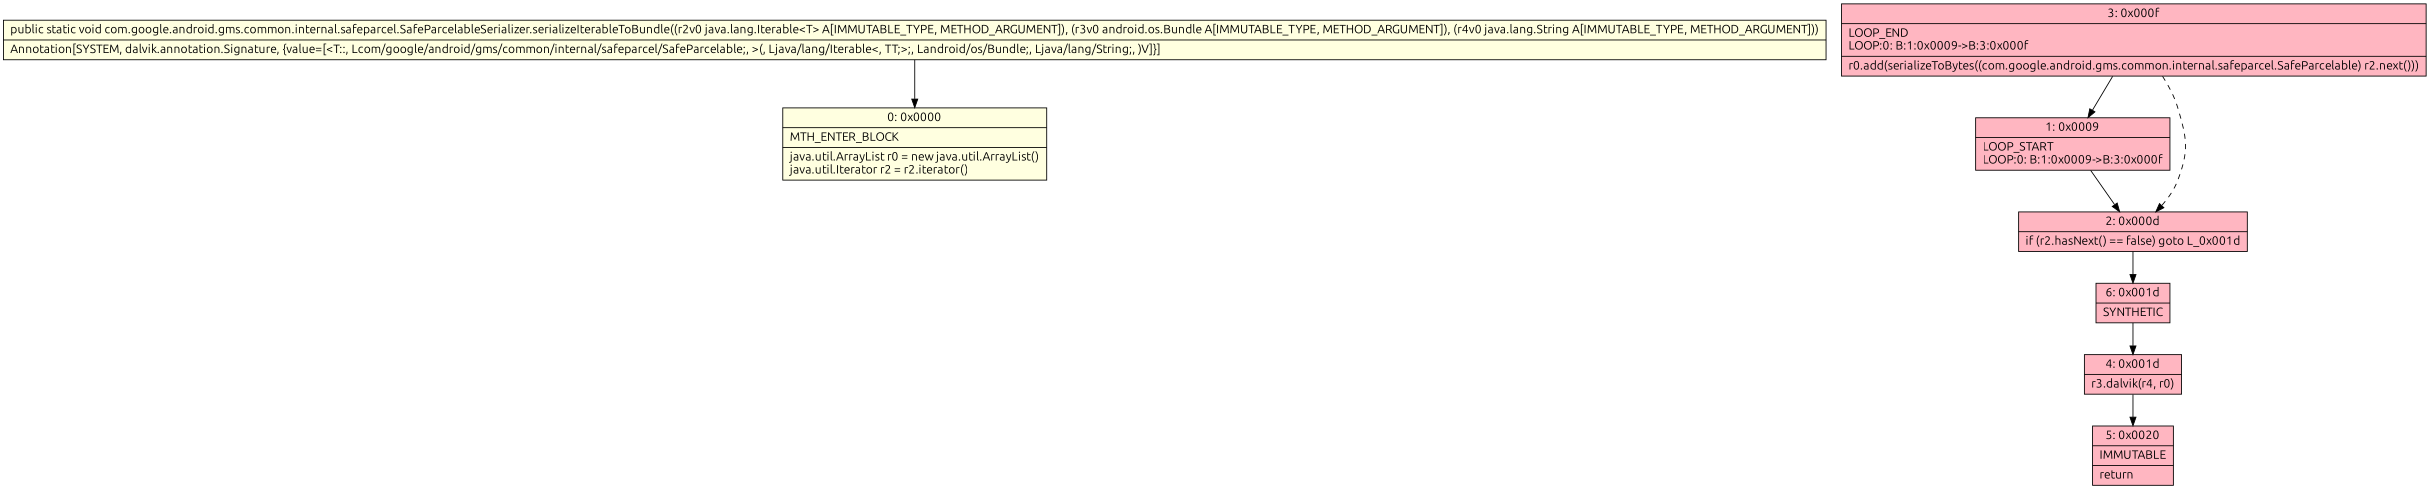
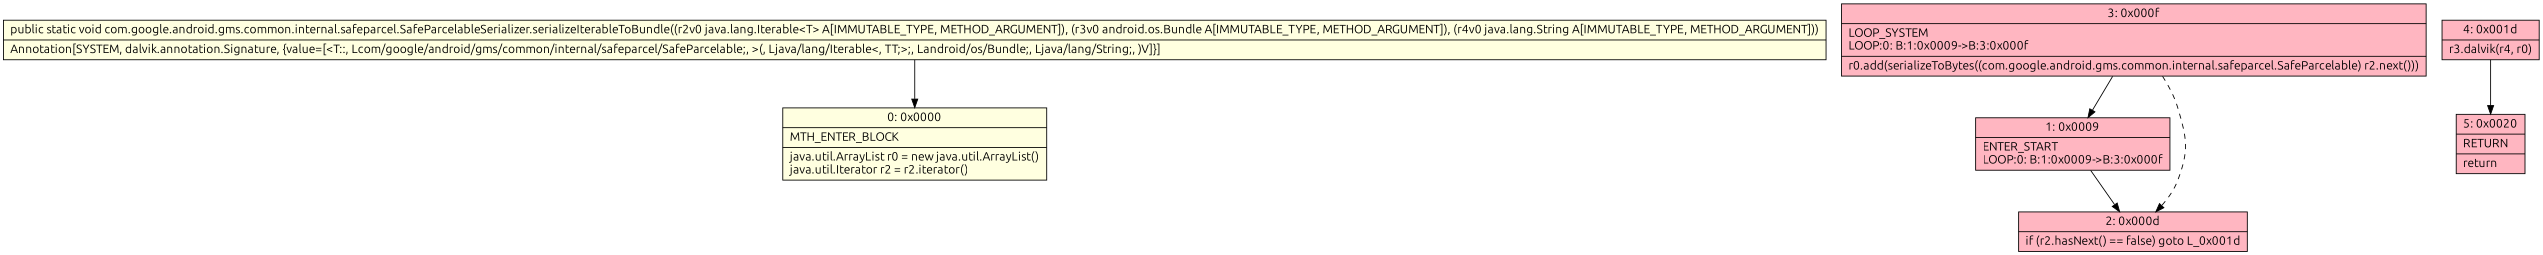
node "3: 0x000f": text "LOOP_END" -> "LOOP_SYSTEM"
node "1: 0x0009": text "LOOP_START" -> "ENTER_START"
node "6: 0x001d": removed
node "5: 0x0020": text "IMMUTABLE" -> "RETURN"
